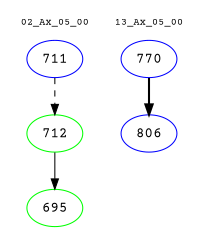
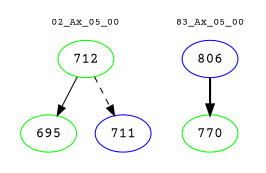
cluster "13_Ax_05_00": label "13_Ax_05_00" -> "83_Ax_05_00"
node "770": color blue -> green
edge "711" -> "712": reversed
edge "770" -> "806": reversed
